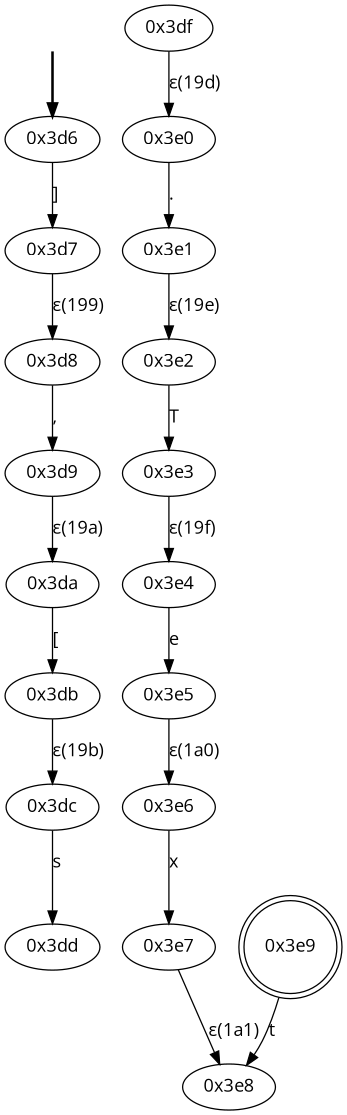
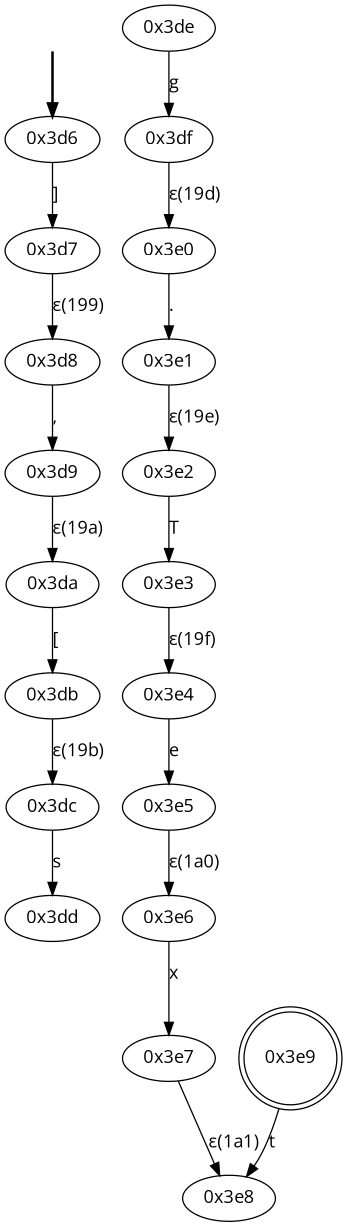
node "0x3de": added
